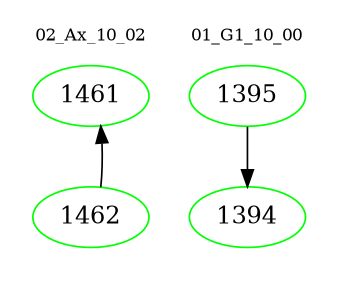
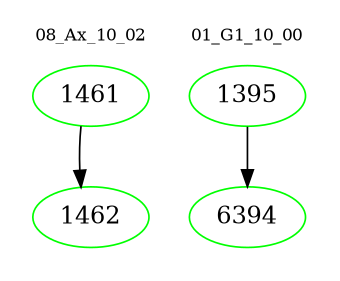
cluster "02_Ax_10_02": label "02_Ax_10_02" -> "08_Ax_10_02"
edge "1462" -> "1461": reversed
node "1394": label "1394" -> "6394"
